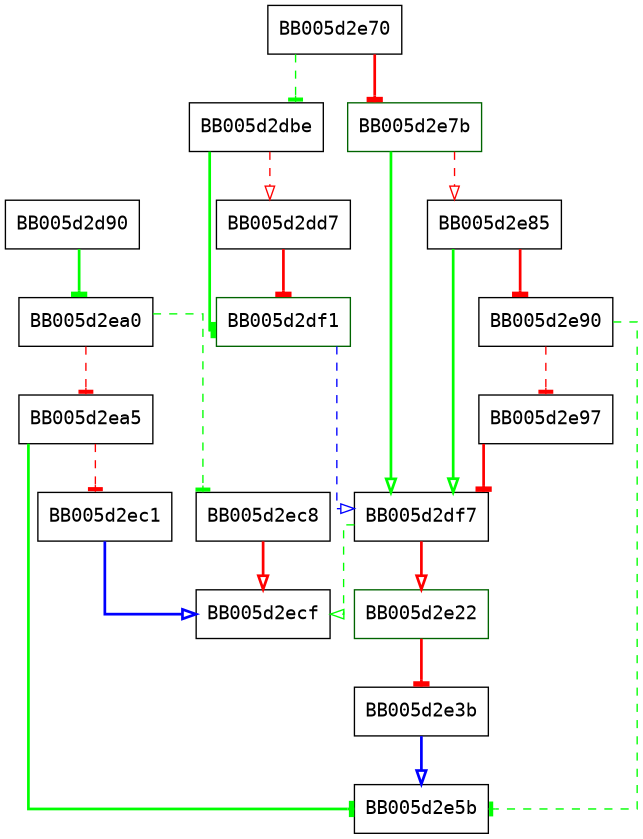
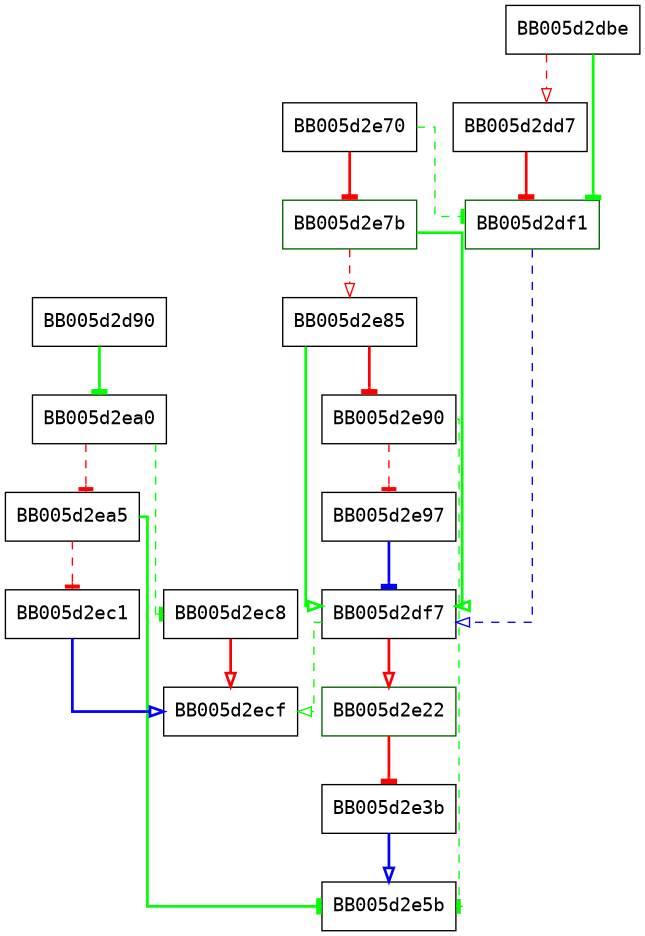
edge "BB005d2e70" -> "BB005d2dbe": now "BB005d2e70" -> "BB005d2df1"
edge "BB005d2e97" -> "BB005d2df7": color red -> blue
